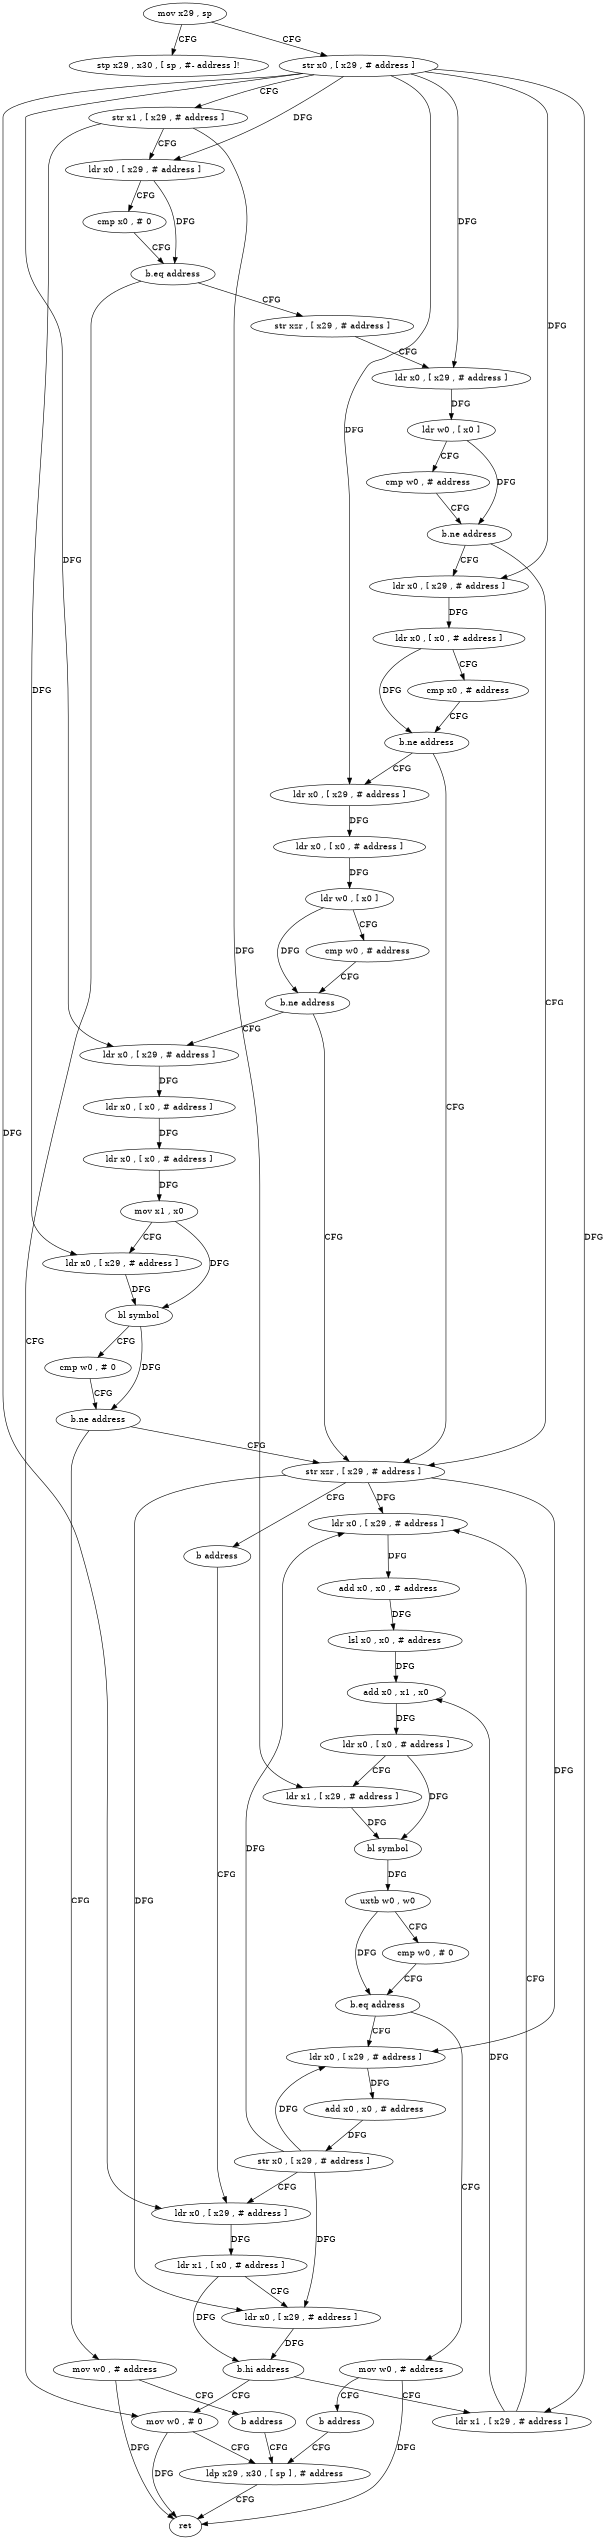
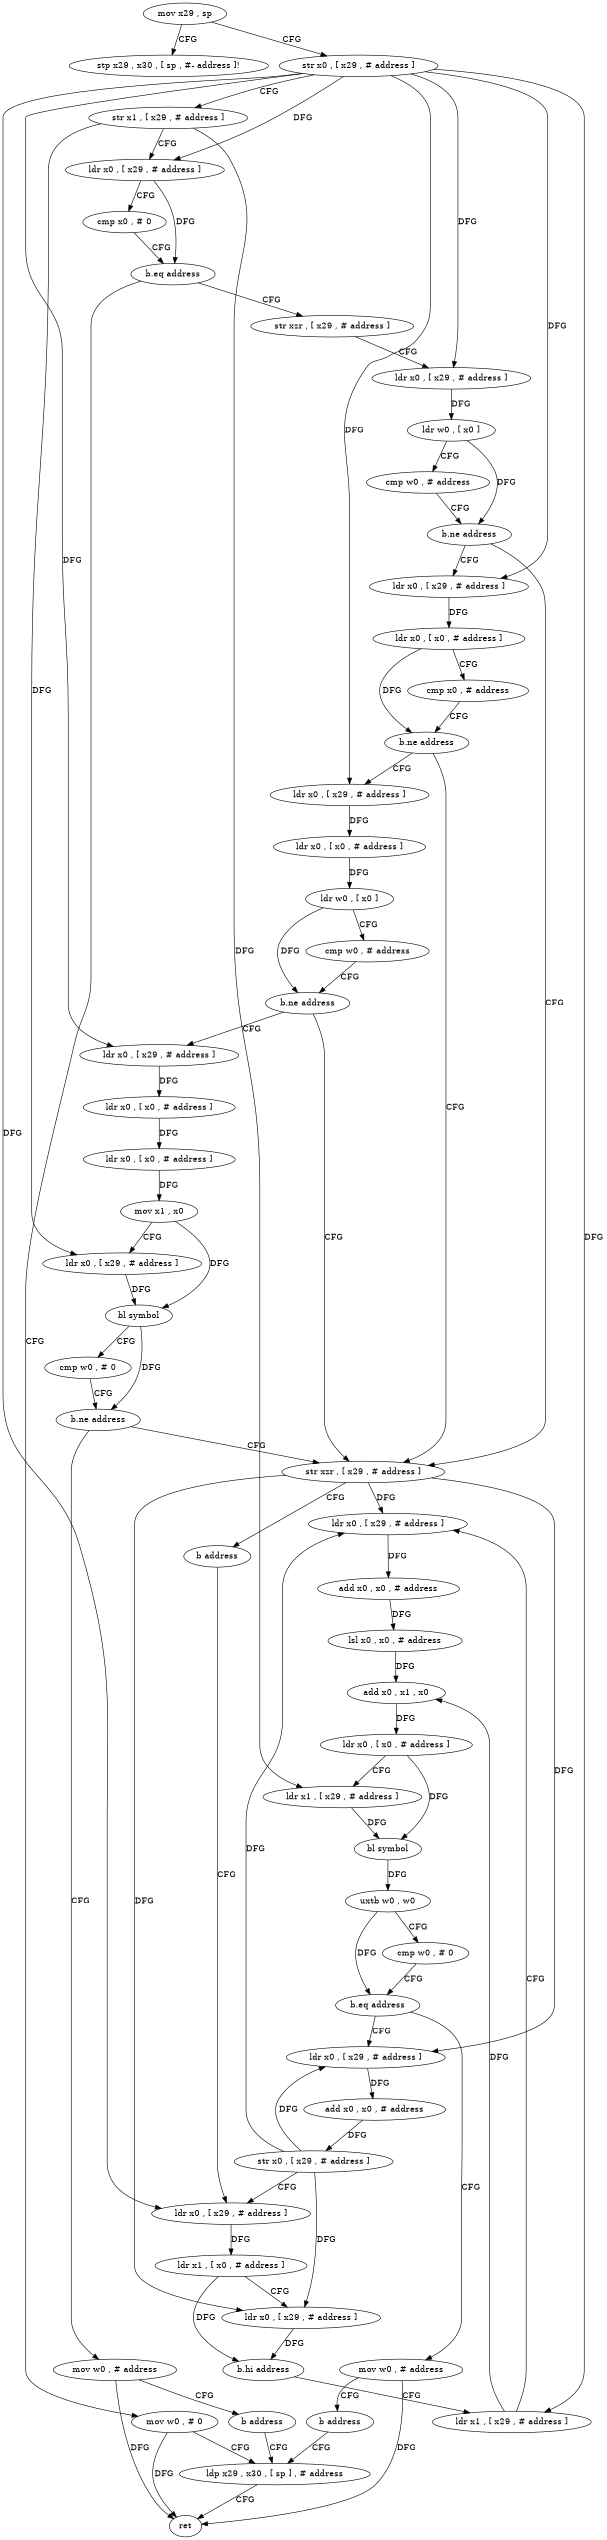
edge "b.hi address" -> "mov w0 , # 0": removed, label "CFG"
